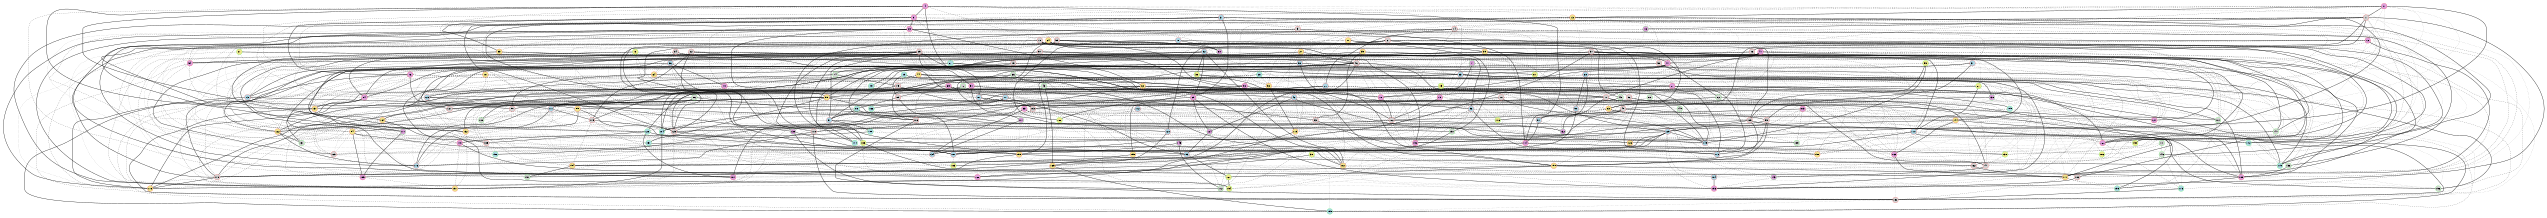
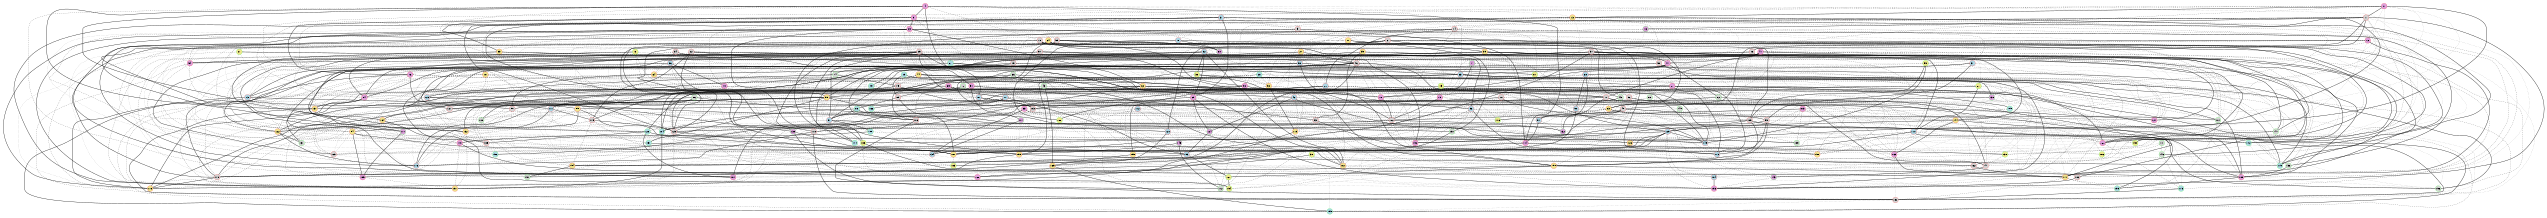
node "181": fillcolor lightblue -> khaki
